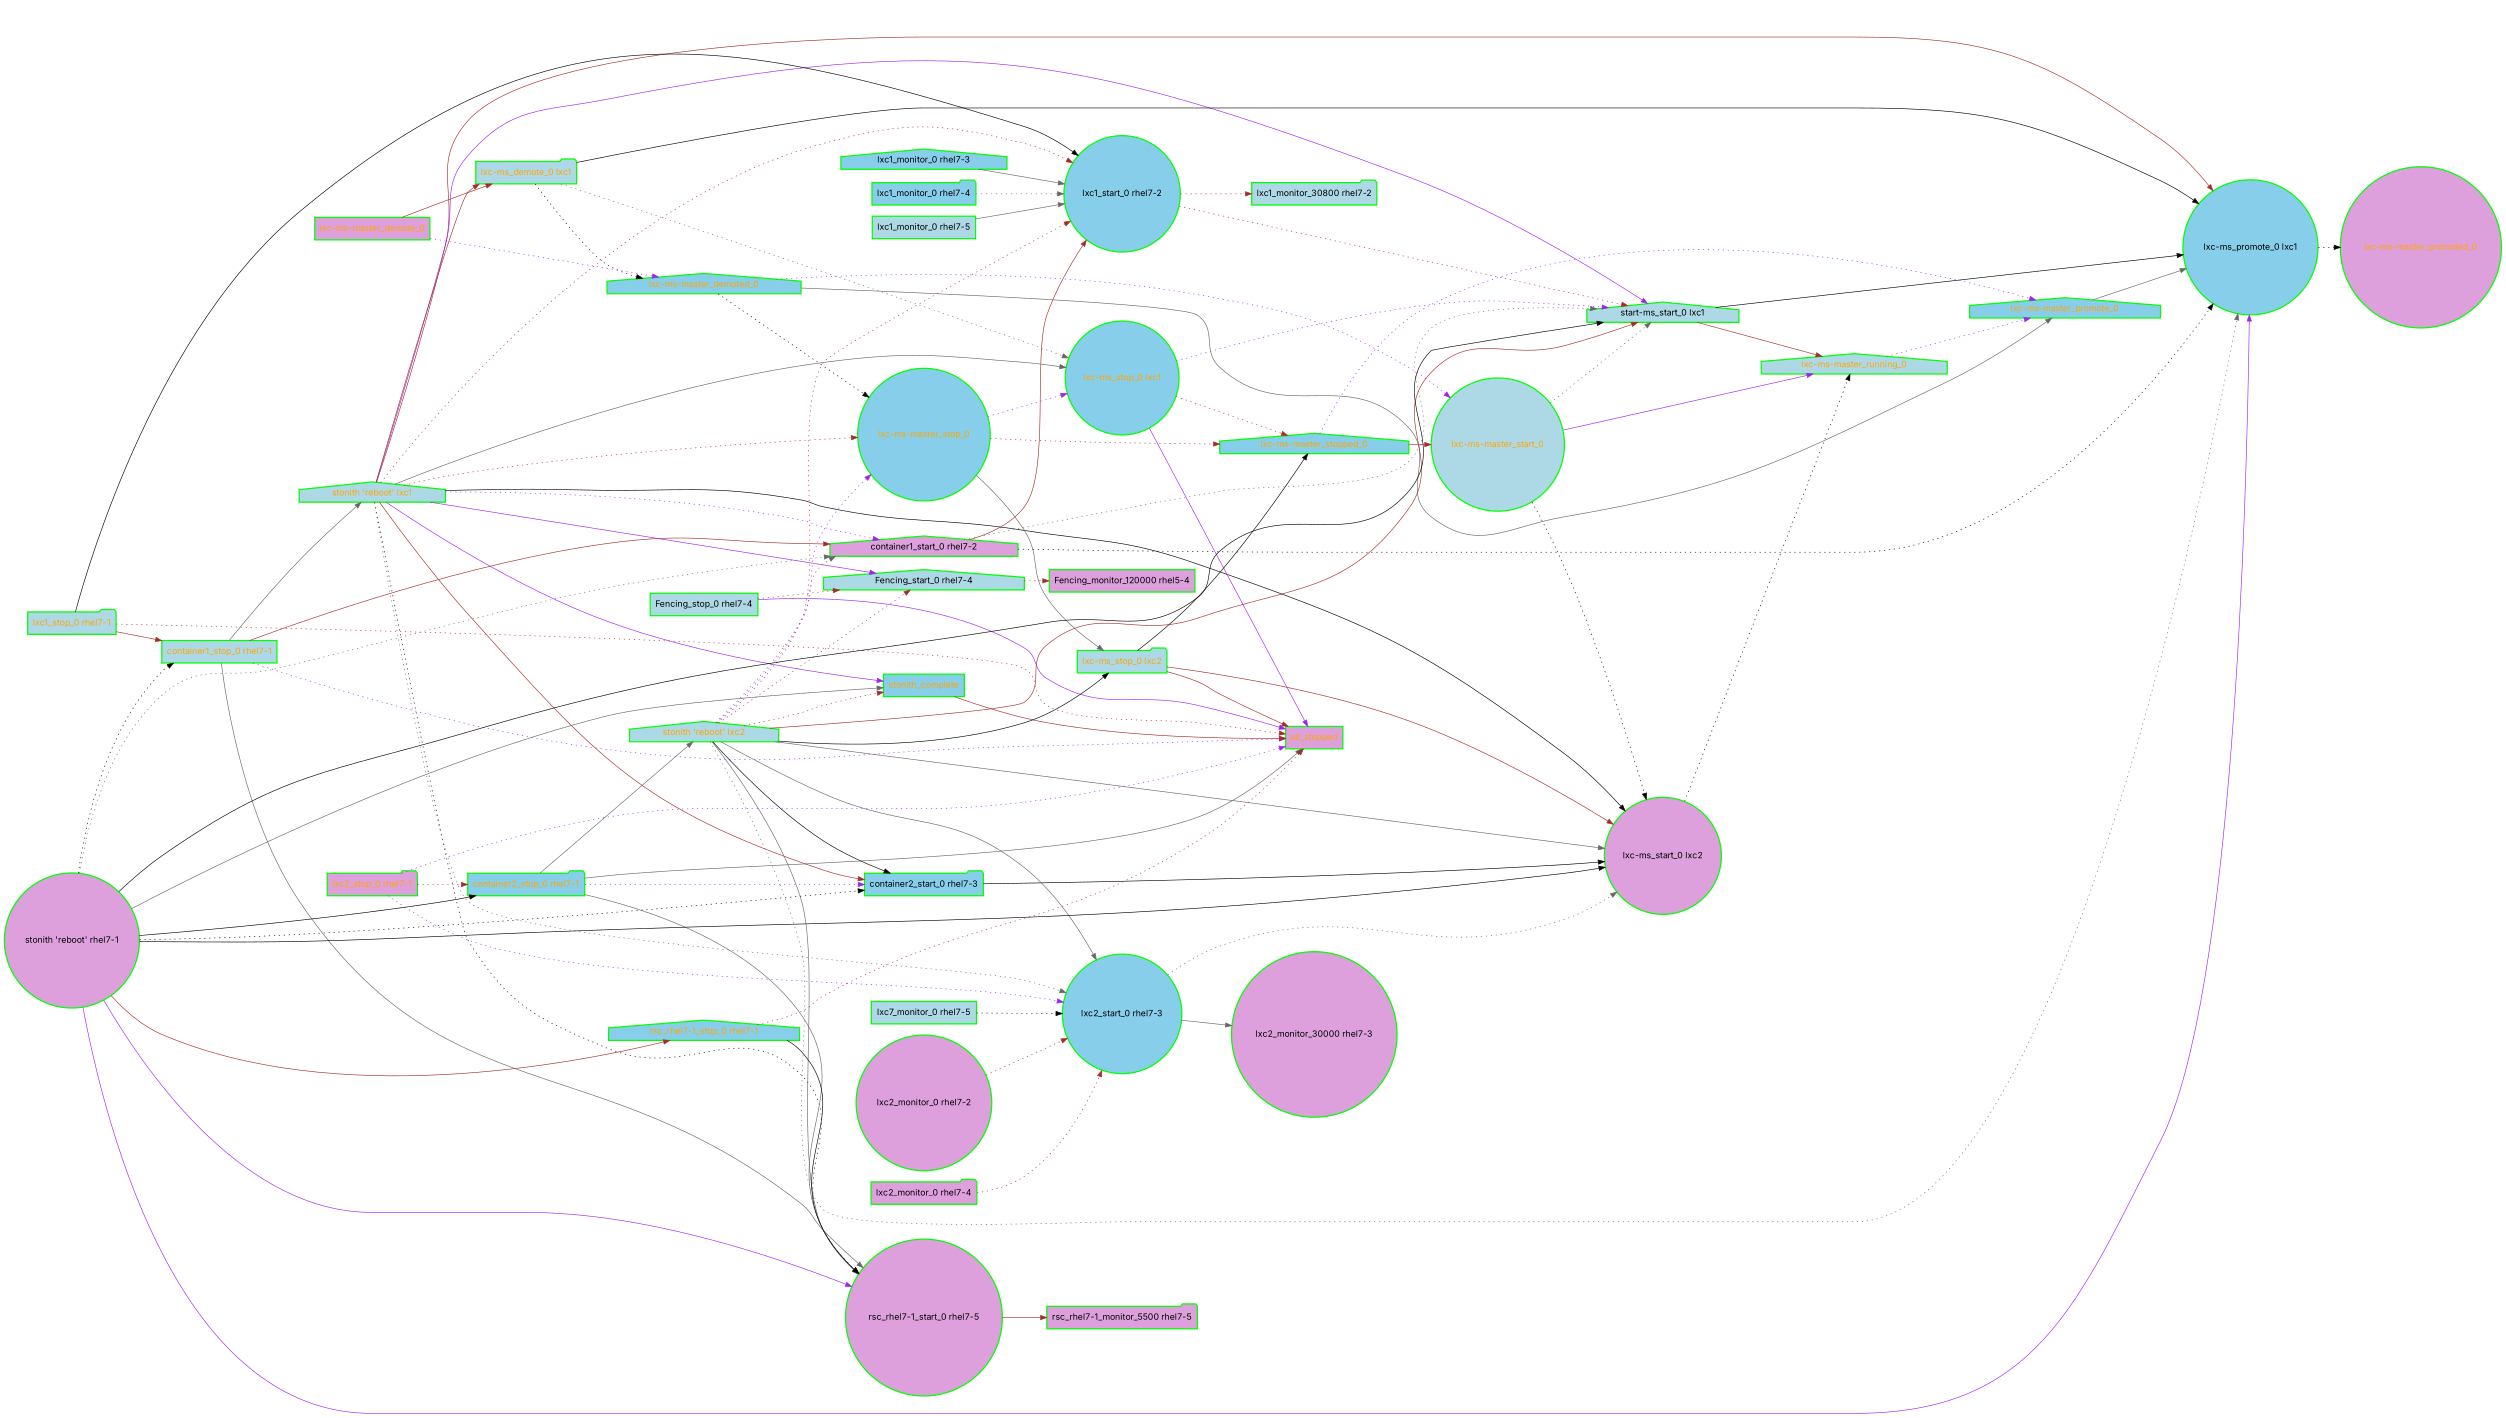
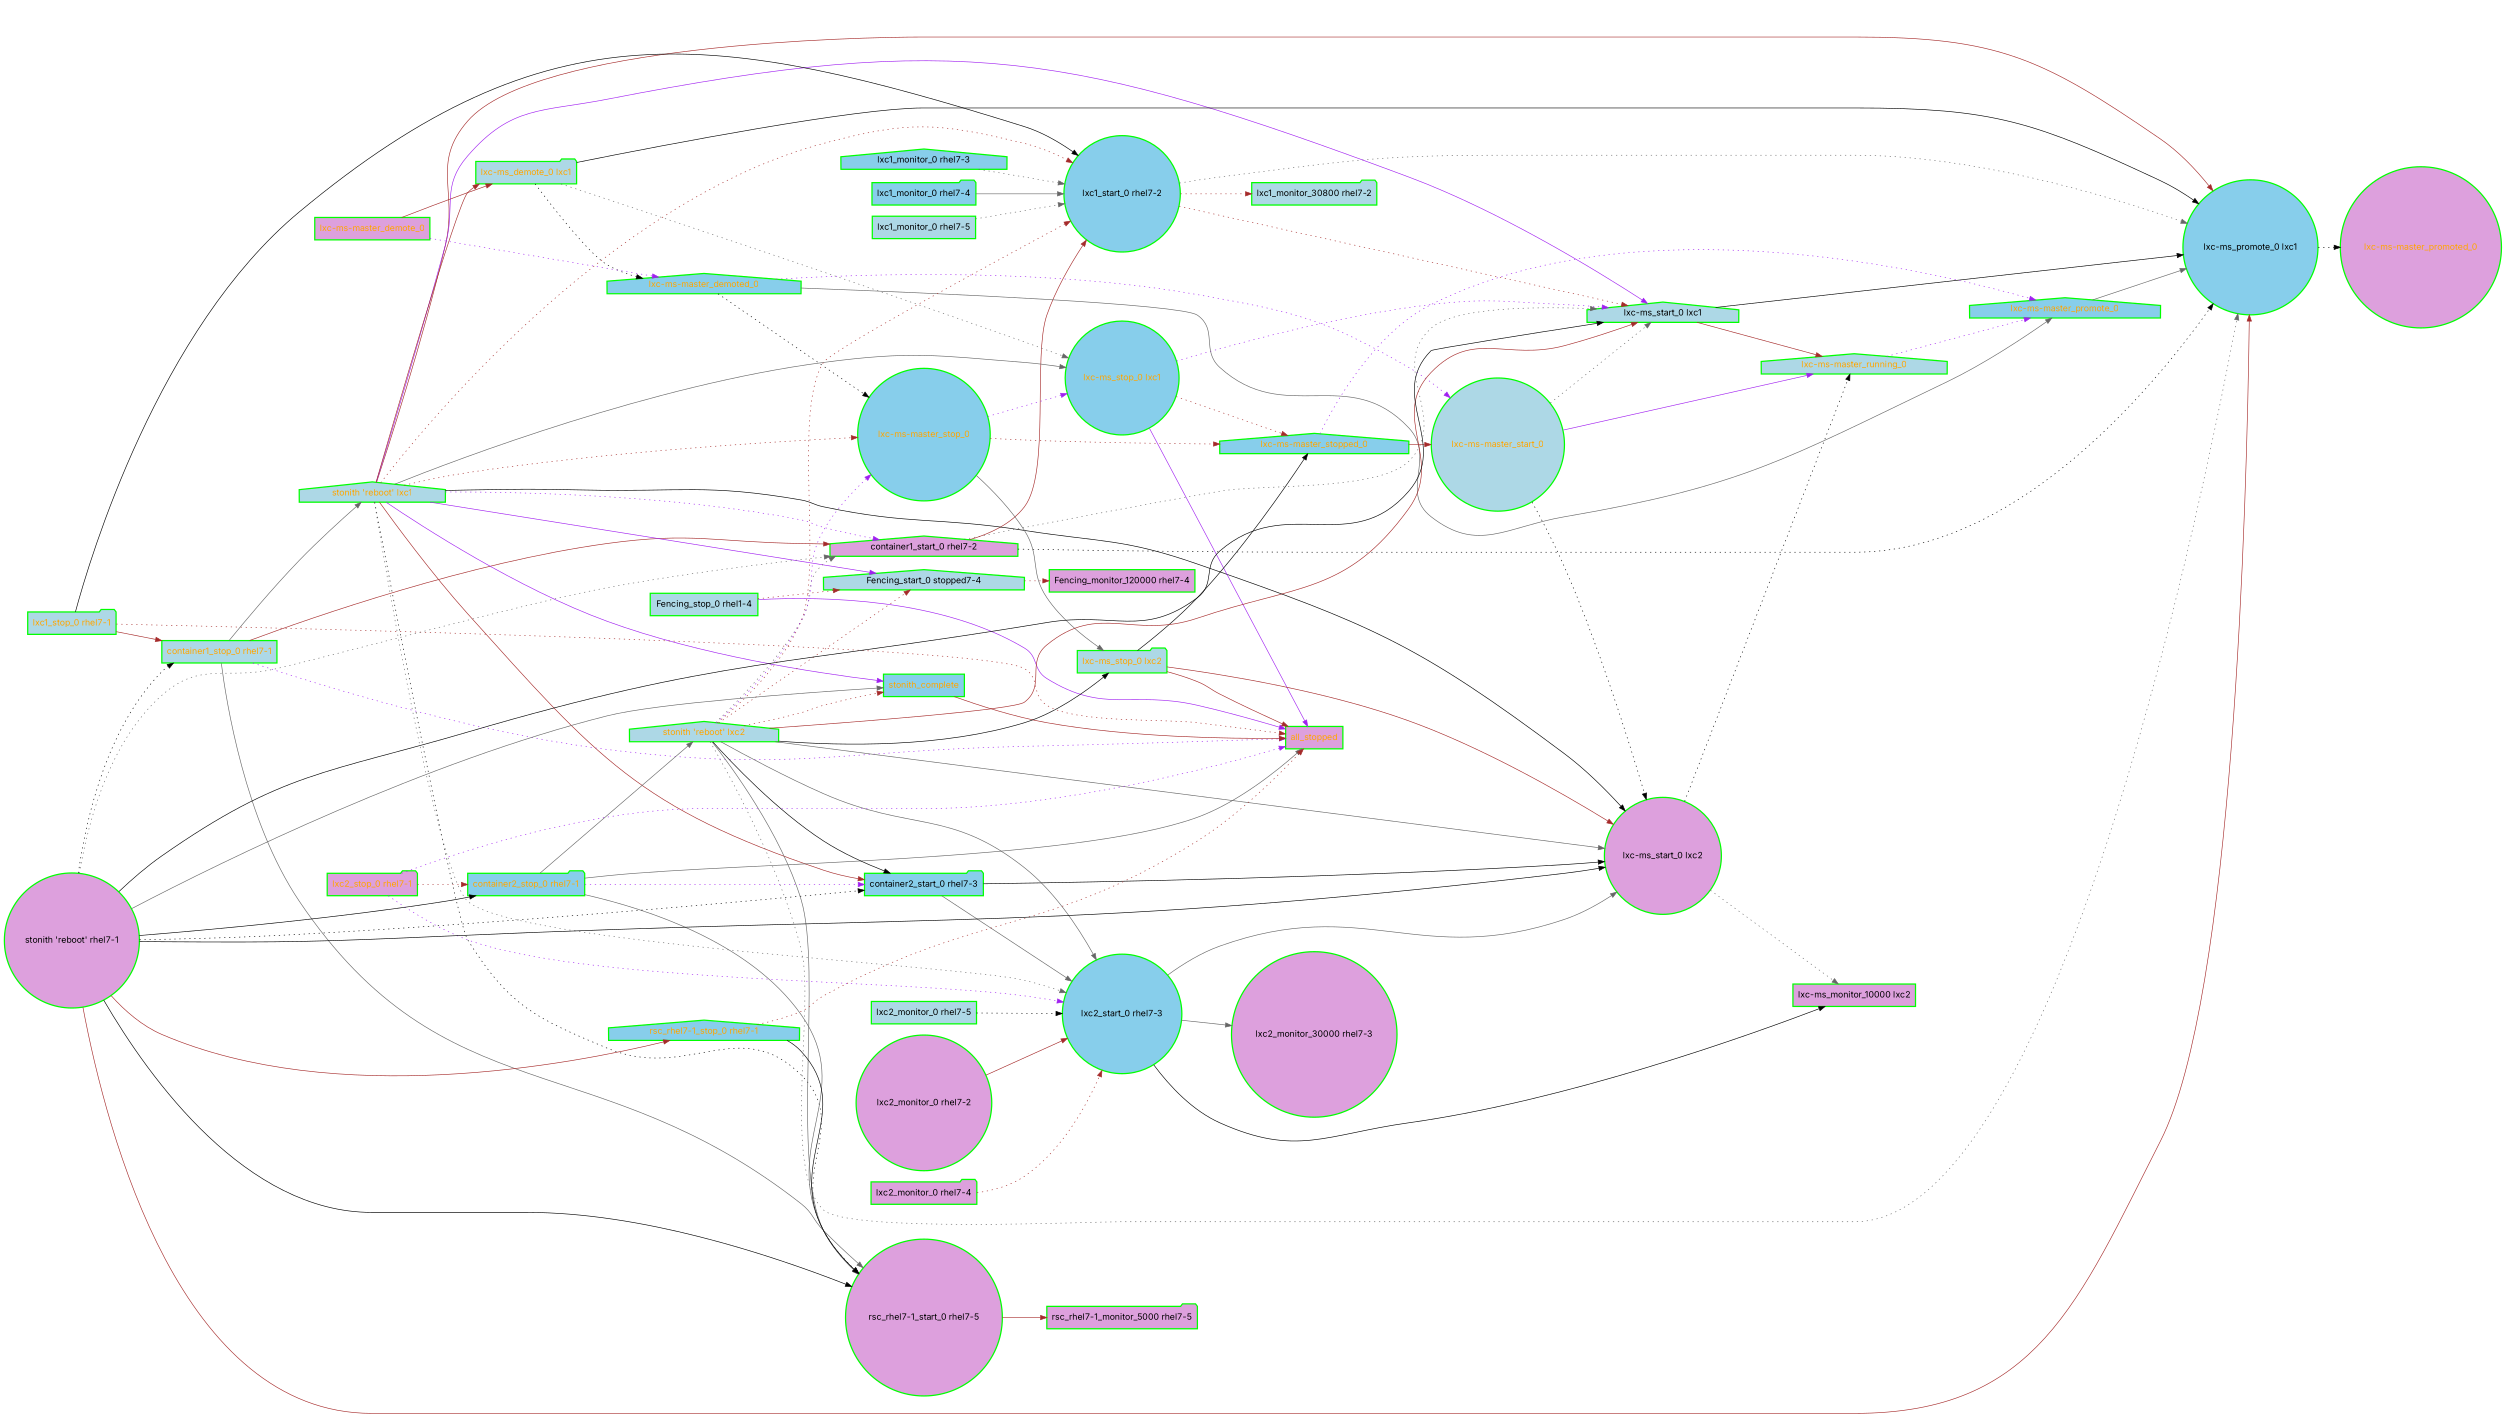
edge "lxc1_start_0 rhel7-2" -> "lxc-ms_promote_0 lxc1": added
edge "lxc1_monitor_0 rhel7-3" -> "lxc1_start_0 rhel7-2": style solid -> dotted
edge "lxc1_monitor_0 rhel7-4" -> "lxc1_start_0 rhel7-2": style dotted -> solid
edge "lxc1_monitor_0 rhel7-5" -> "lxc1_start_0 rhel7-2": style solid -> dotted
node "start-ms_start_0 lxc1": label "start-ms_start_0 lxc1" -> "lxc-ms_start_0 lxc1"
node "Fencing_start_0 rhel7-4": label "Fencing_start_0 rhel7-4" -> "Fencing_start_0 stopped7-4"
node "Fencing_monitor_120000 rhel5-4": label "Fencing_monitor_120000 rhel5-4" -> "Fencing_monitor_120000 rhel7-4"
node "Fencing_stop_0 rhel7-4": label "Fencing_stop_0 rhel7-4" -> "Fencing_stop_0 rhel1-4"
edge "lxc2_start_0 rhel7-3" -> "lxc-ms_start_0 lxc2": style dotted -> solid
edge "container2_start_0 rhel7-3" -> "lxc2_start_0 rhel7-3": added
node "lxc-ms_monitor_10000 lxc2": added
node "lxc7_monitor_0 rhel7-5": label "lxc7_monitor_0 rhel7-5" -> "lxc2_monitor_0 rhel7-5"
edge "lxc2_monitor_0 rhel7-2" -> "lxc2_start_0 rhel7-3": style dotted -> solid
edge "stonith 'reboot' rhel7-1" -> "rsc_rhel7-1_start_0 rhel7-5": color purple -> black
node "rsc_rhel7-1_monitor_5500 rhel7-5": label "rsc_rhel7-1_monitor_5500 rhel7-5" -> "rsc_rhel7-1_monitor_5000 rhel7-5"
edge "stonith 'reboot' rhel7-1" -> "lxc-ms_promote_0 lxc1": color purple -> brown
